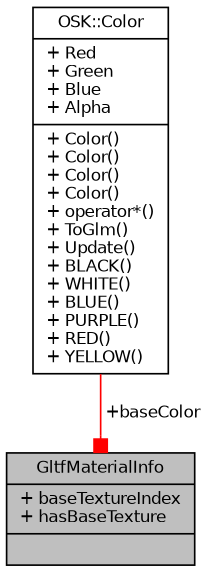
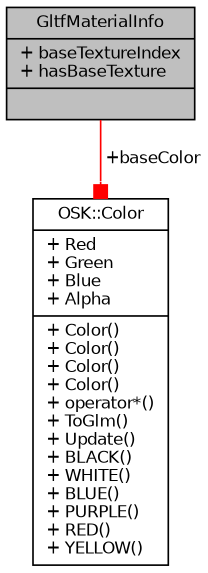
edge "OSK::Color" -> "GltfMaterialInfo": reversed
